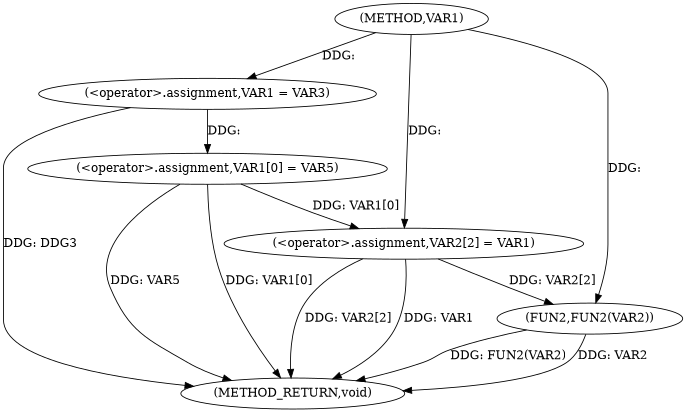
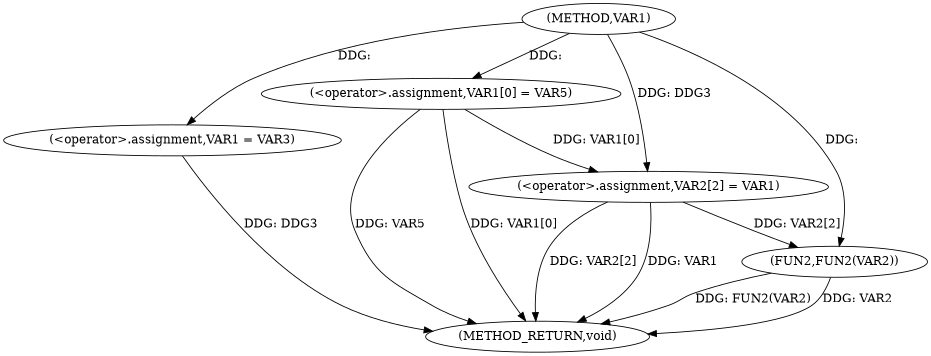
edge "(<operator>.assignment,VAR1 = VAR3)" -> "(<operator>.assignment,VAR1[0] = VAR5)": now "(METHOD,VAR1)" -> "(<operator>.assignment,VAR1[0] = VAR5)"
edge "(METHOD,VAR1)" -> "(<operator>.assignment,VAR2[2] = VAR1)": label "DDG: " -> "DDG: DDG3"
